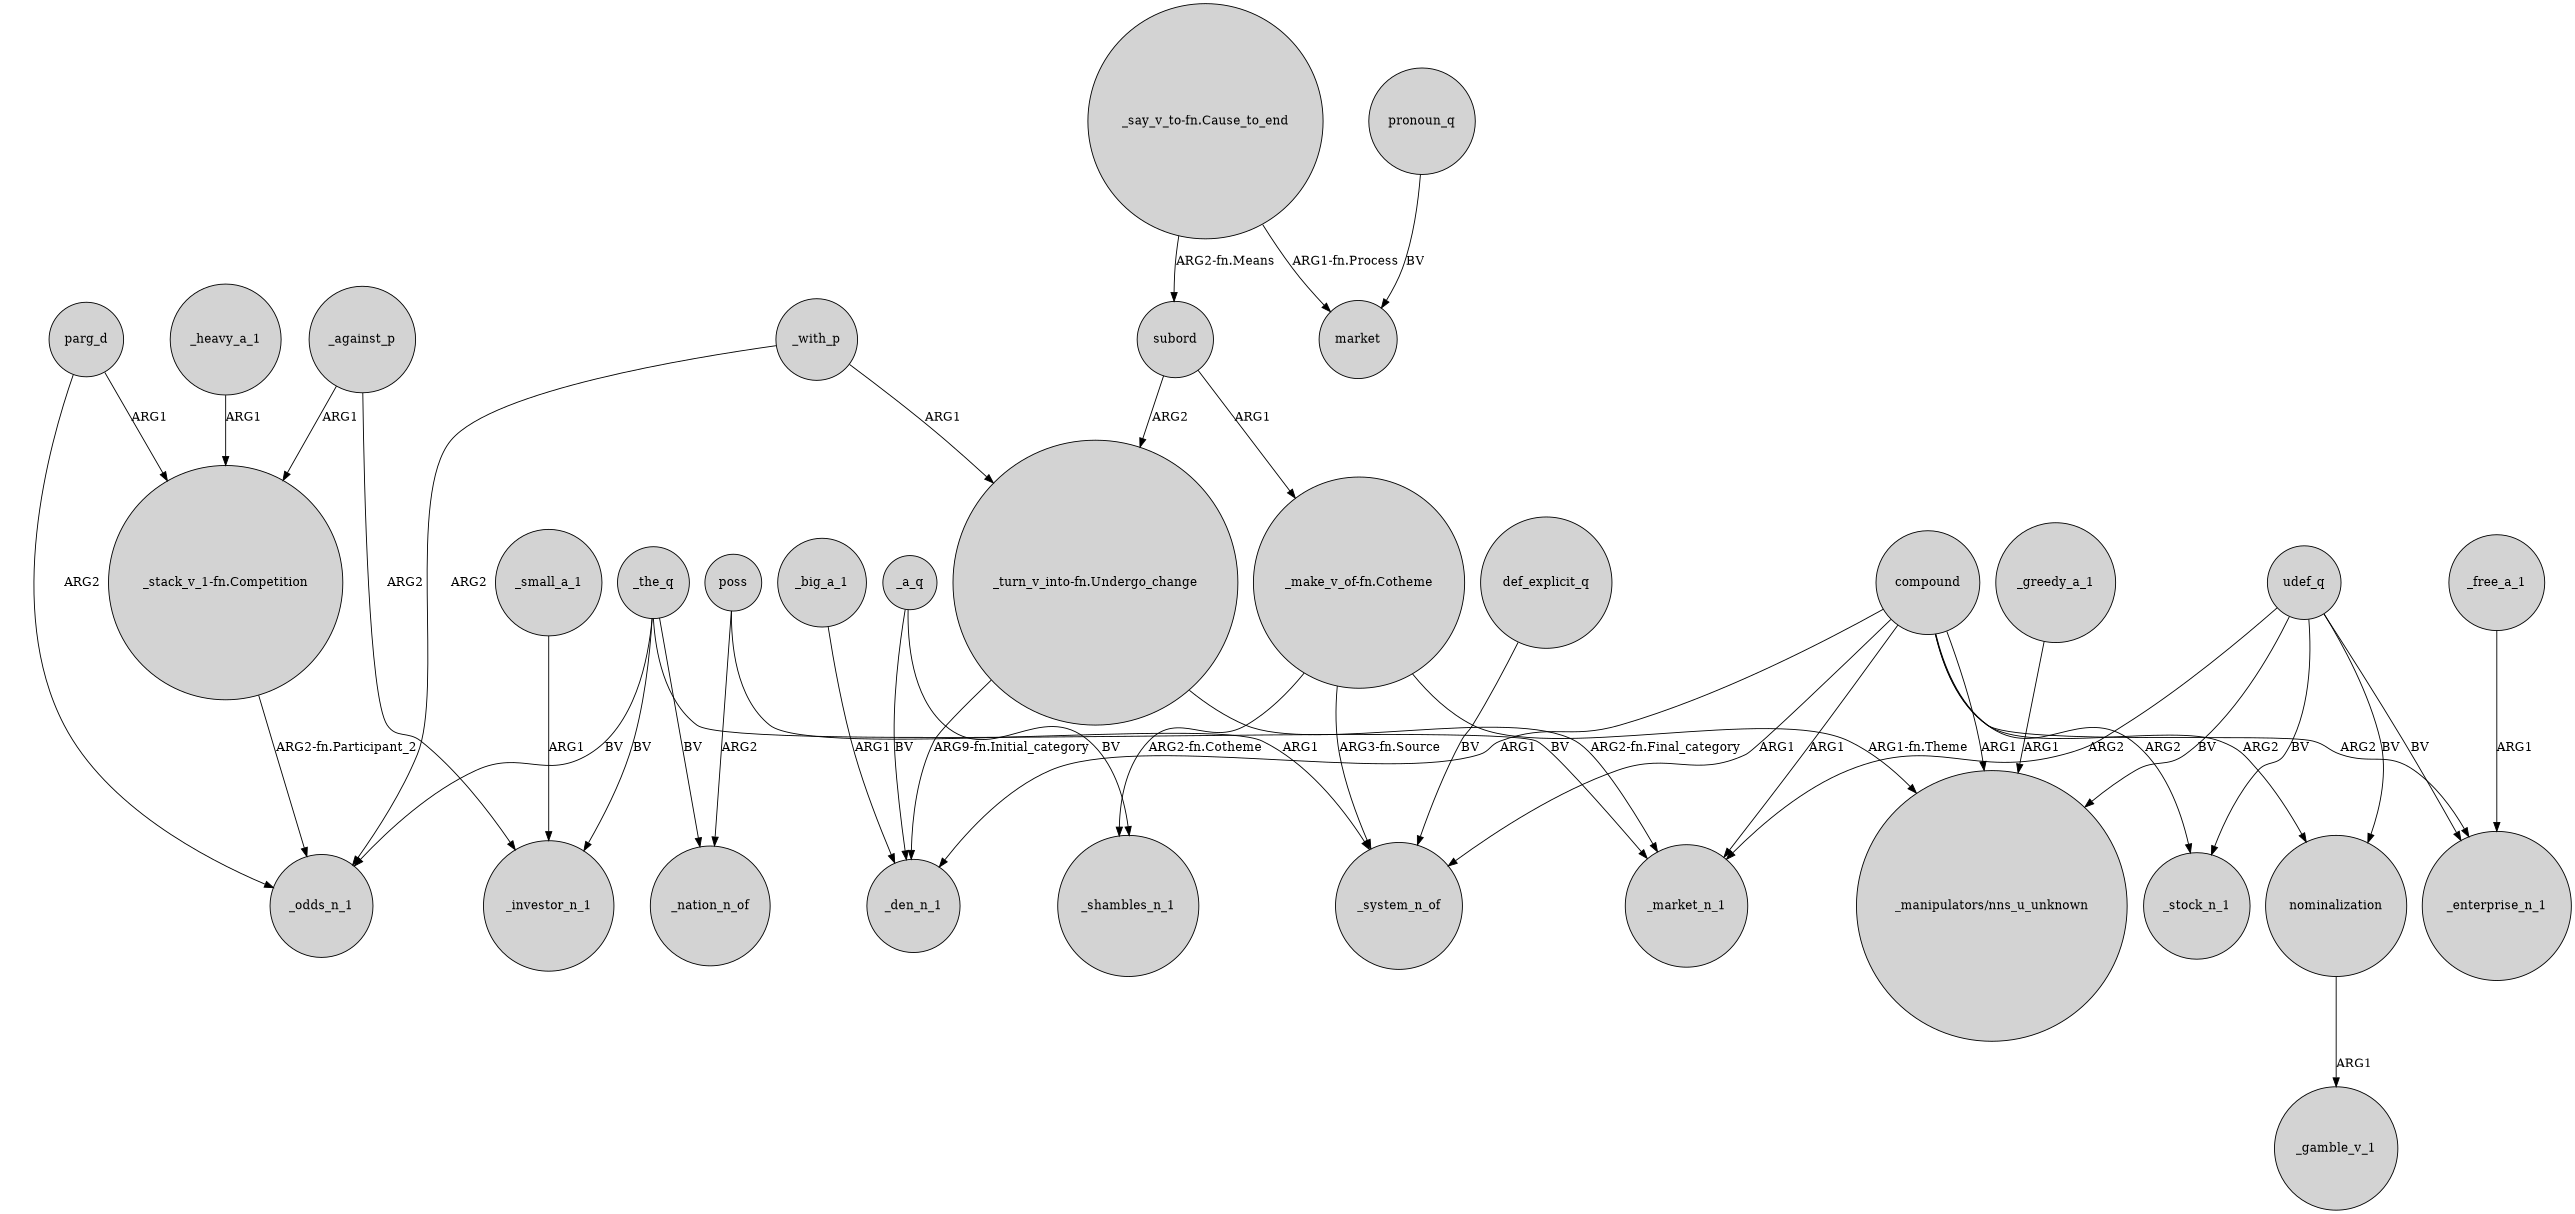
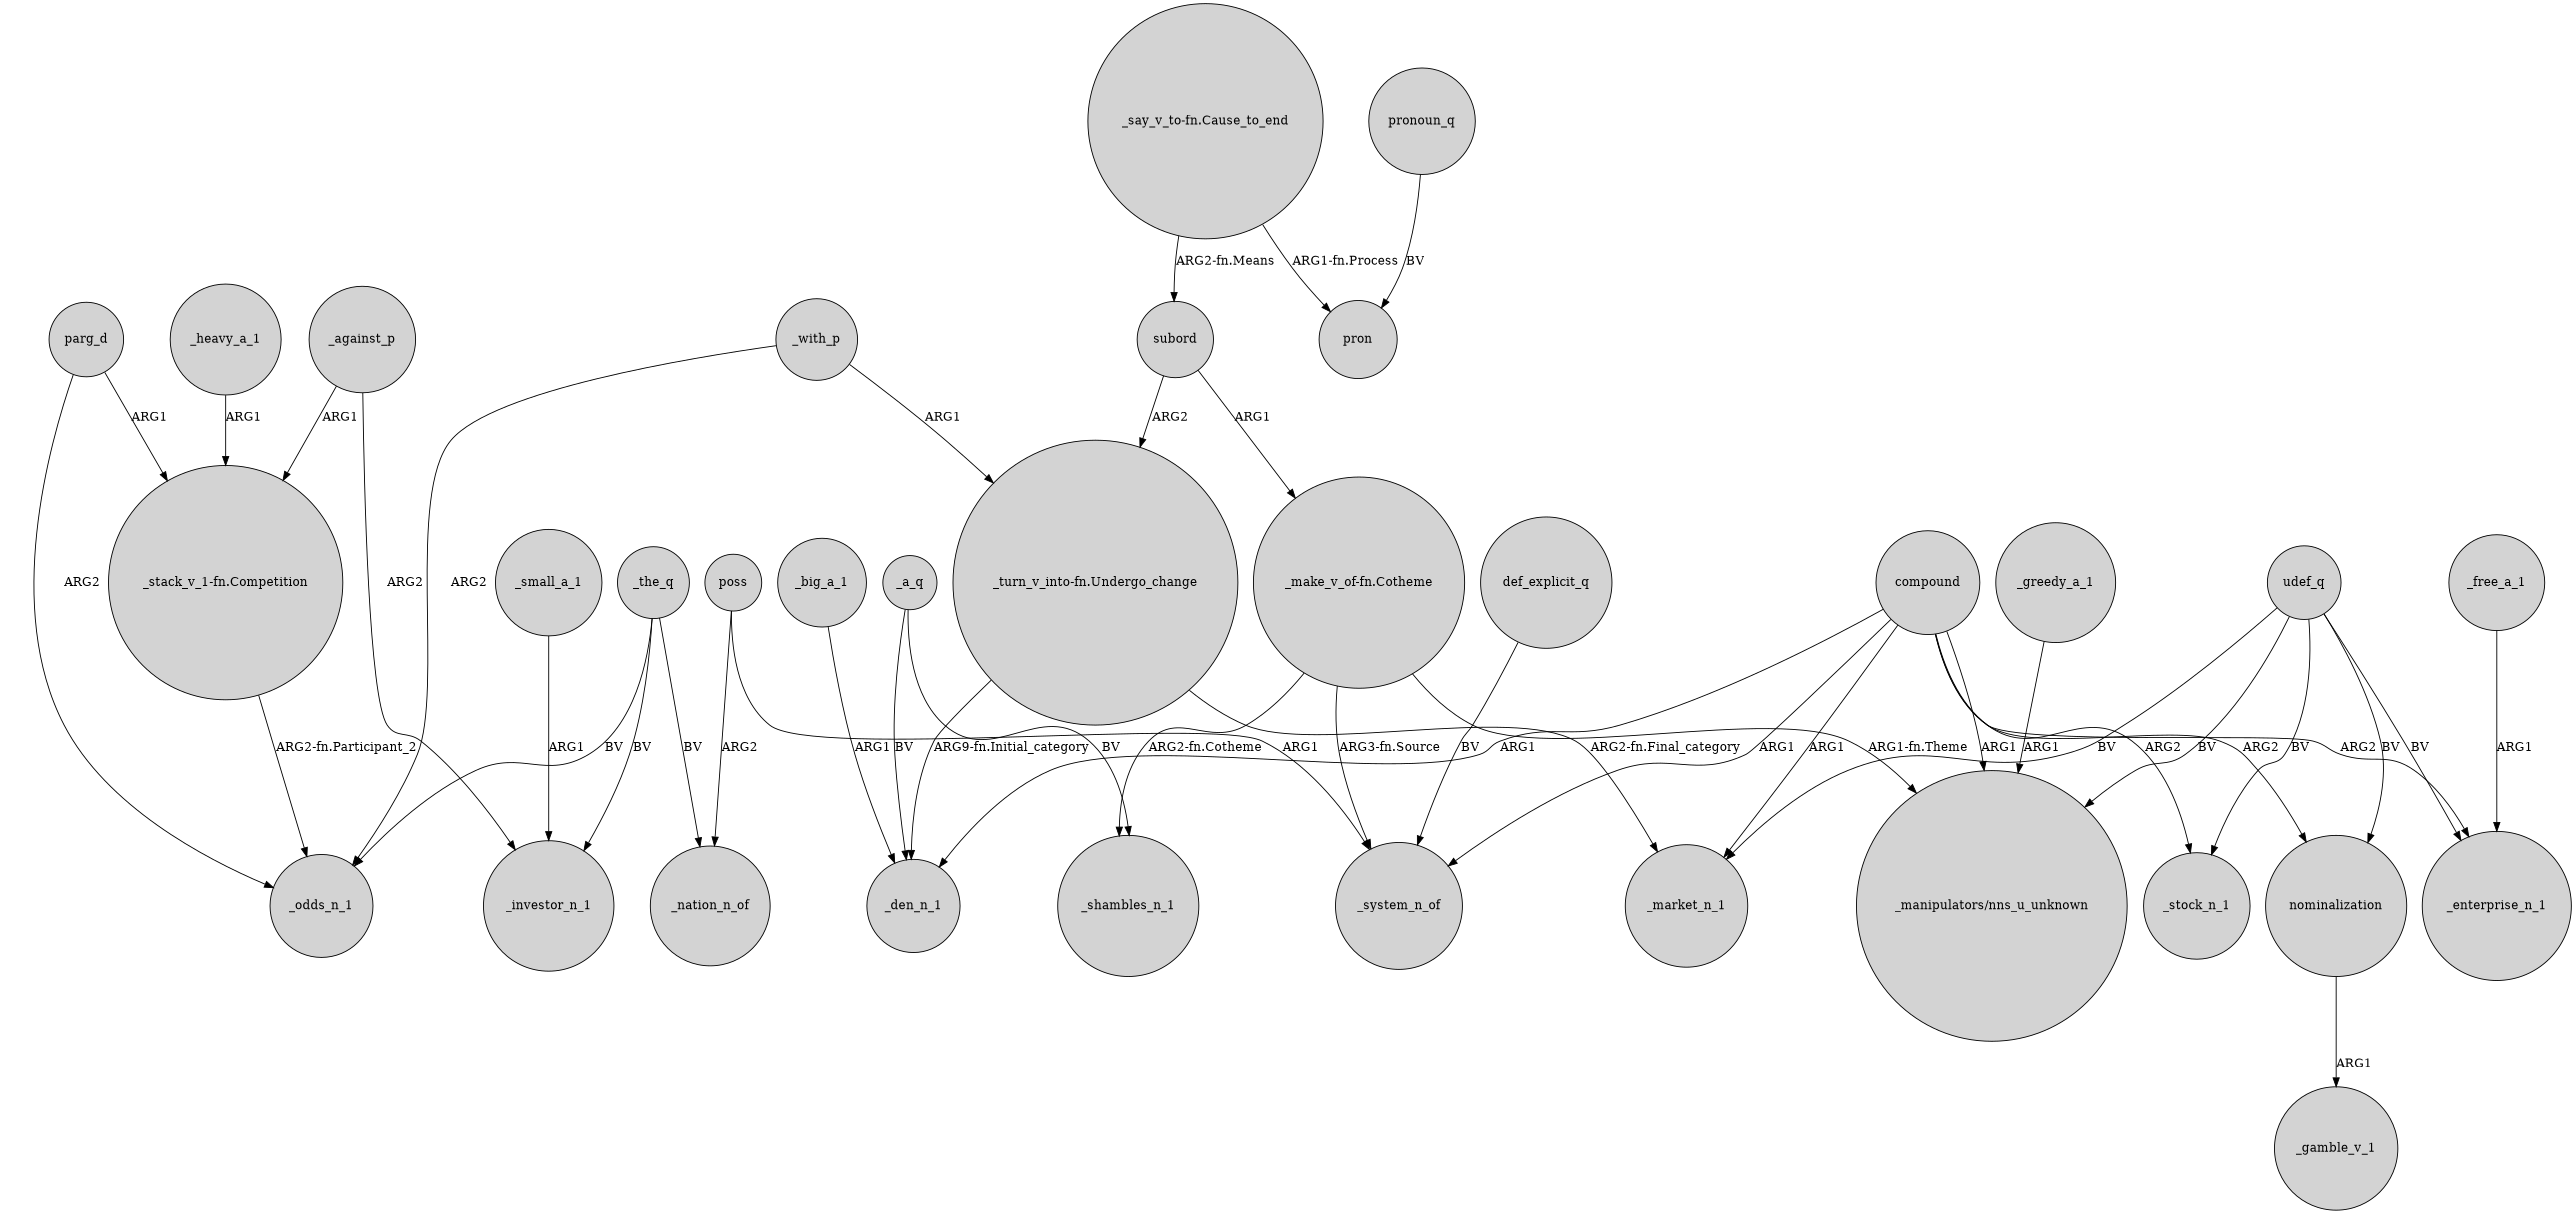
node "market": label "market" -> "pron"
edge "_the_q" -> "_market_n_1": removed, label "BV"
edge "udef_q" -> "_market_n_1": label "ARG2" -> "BV"
